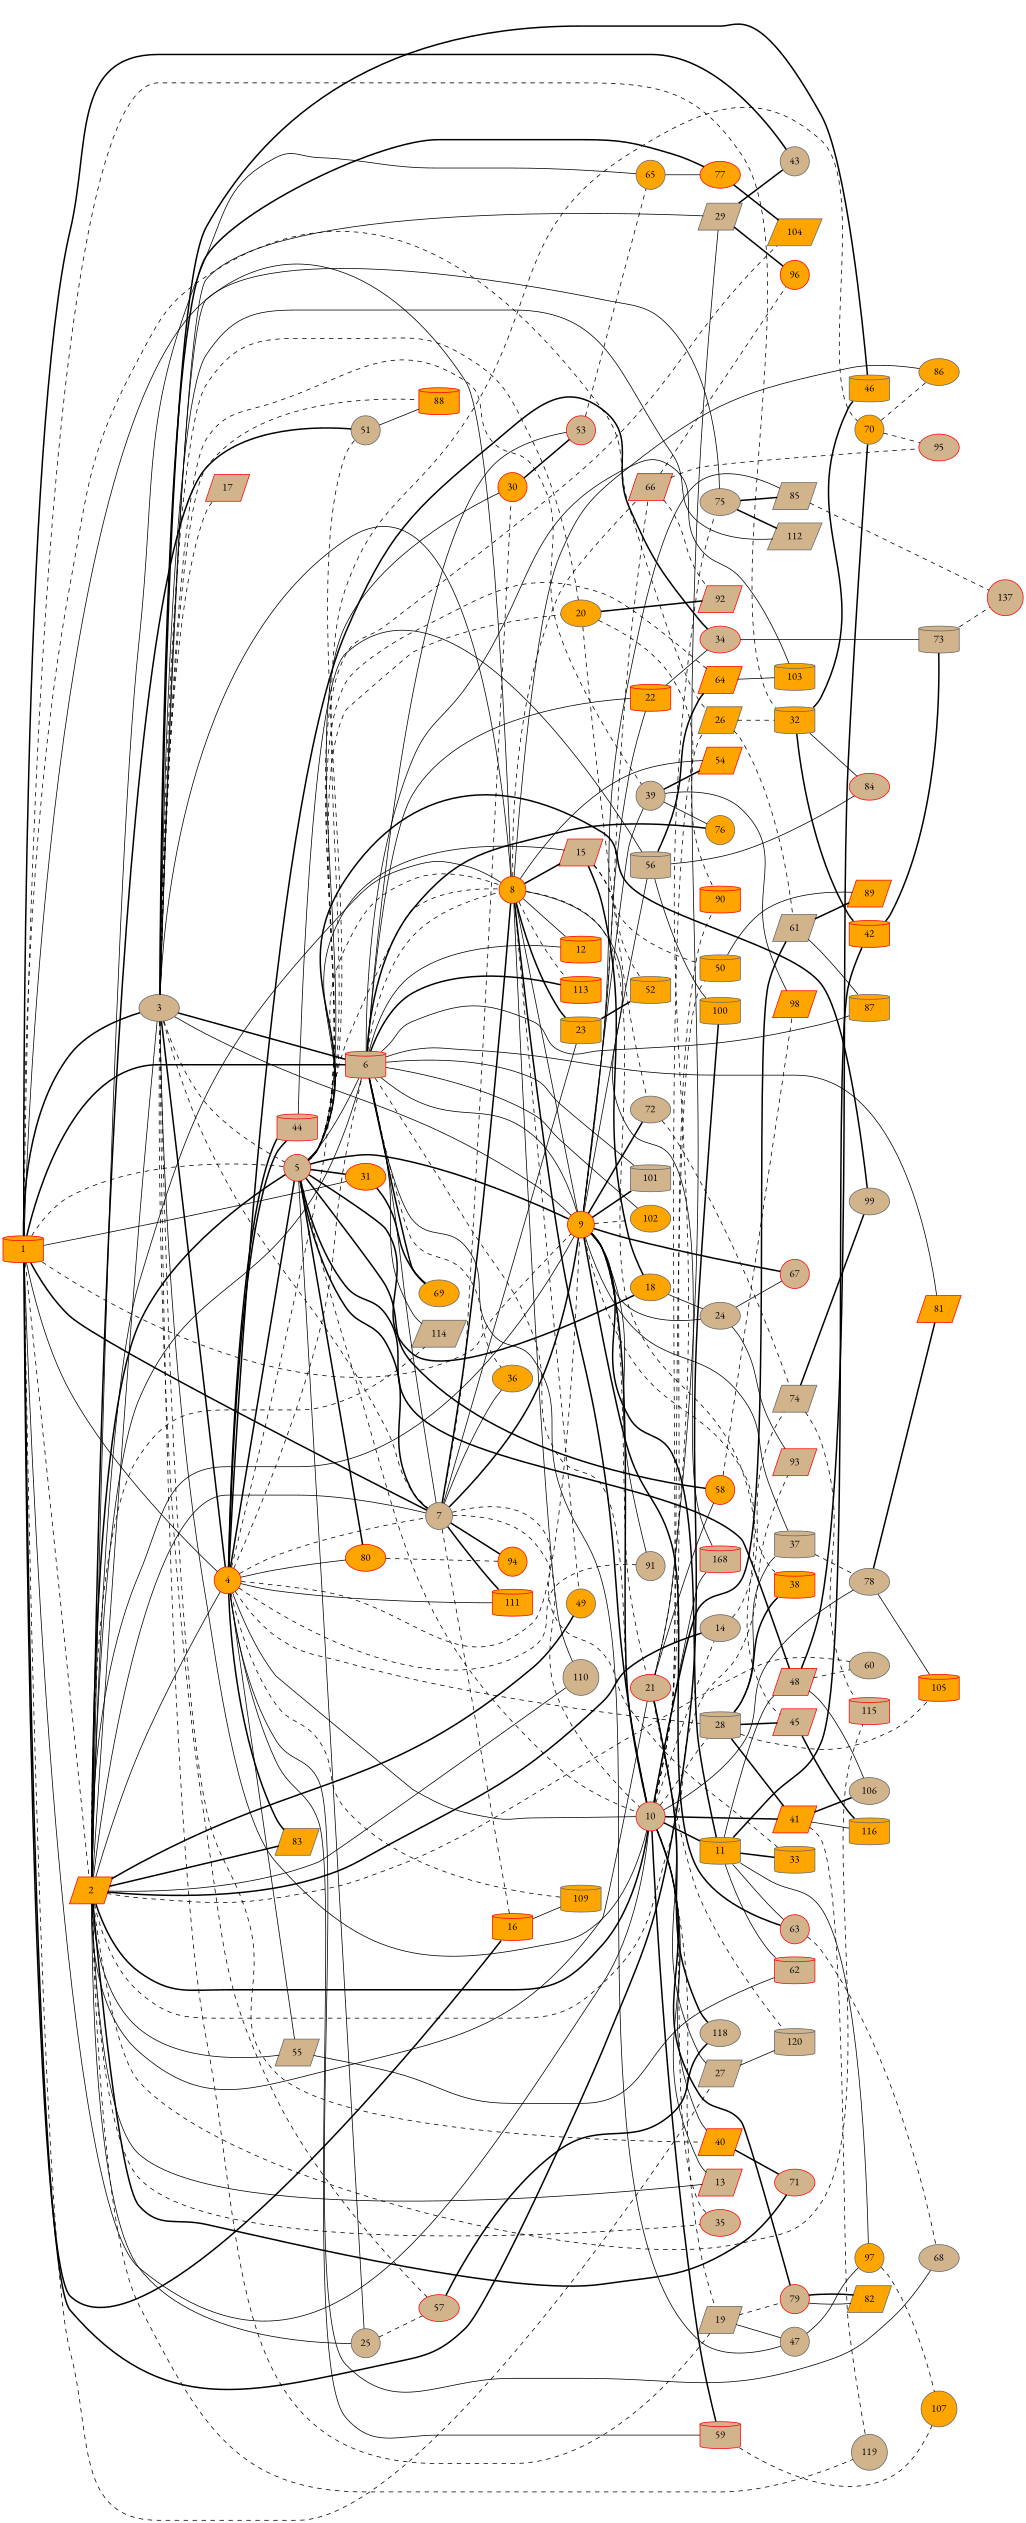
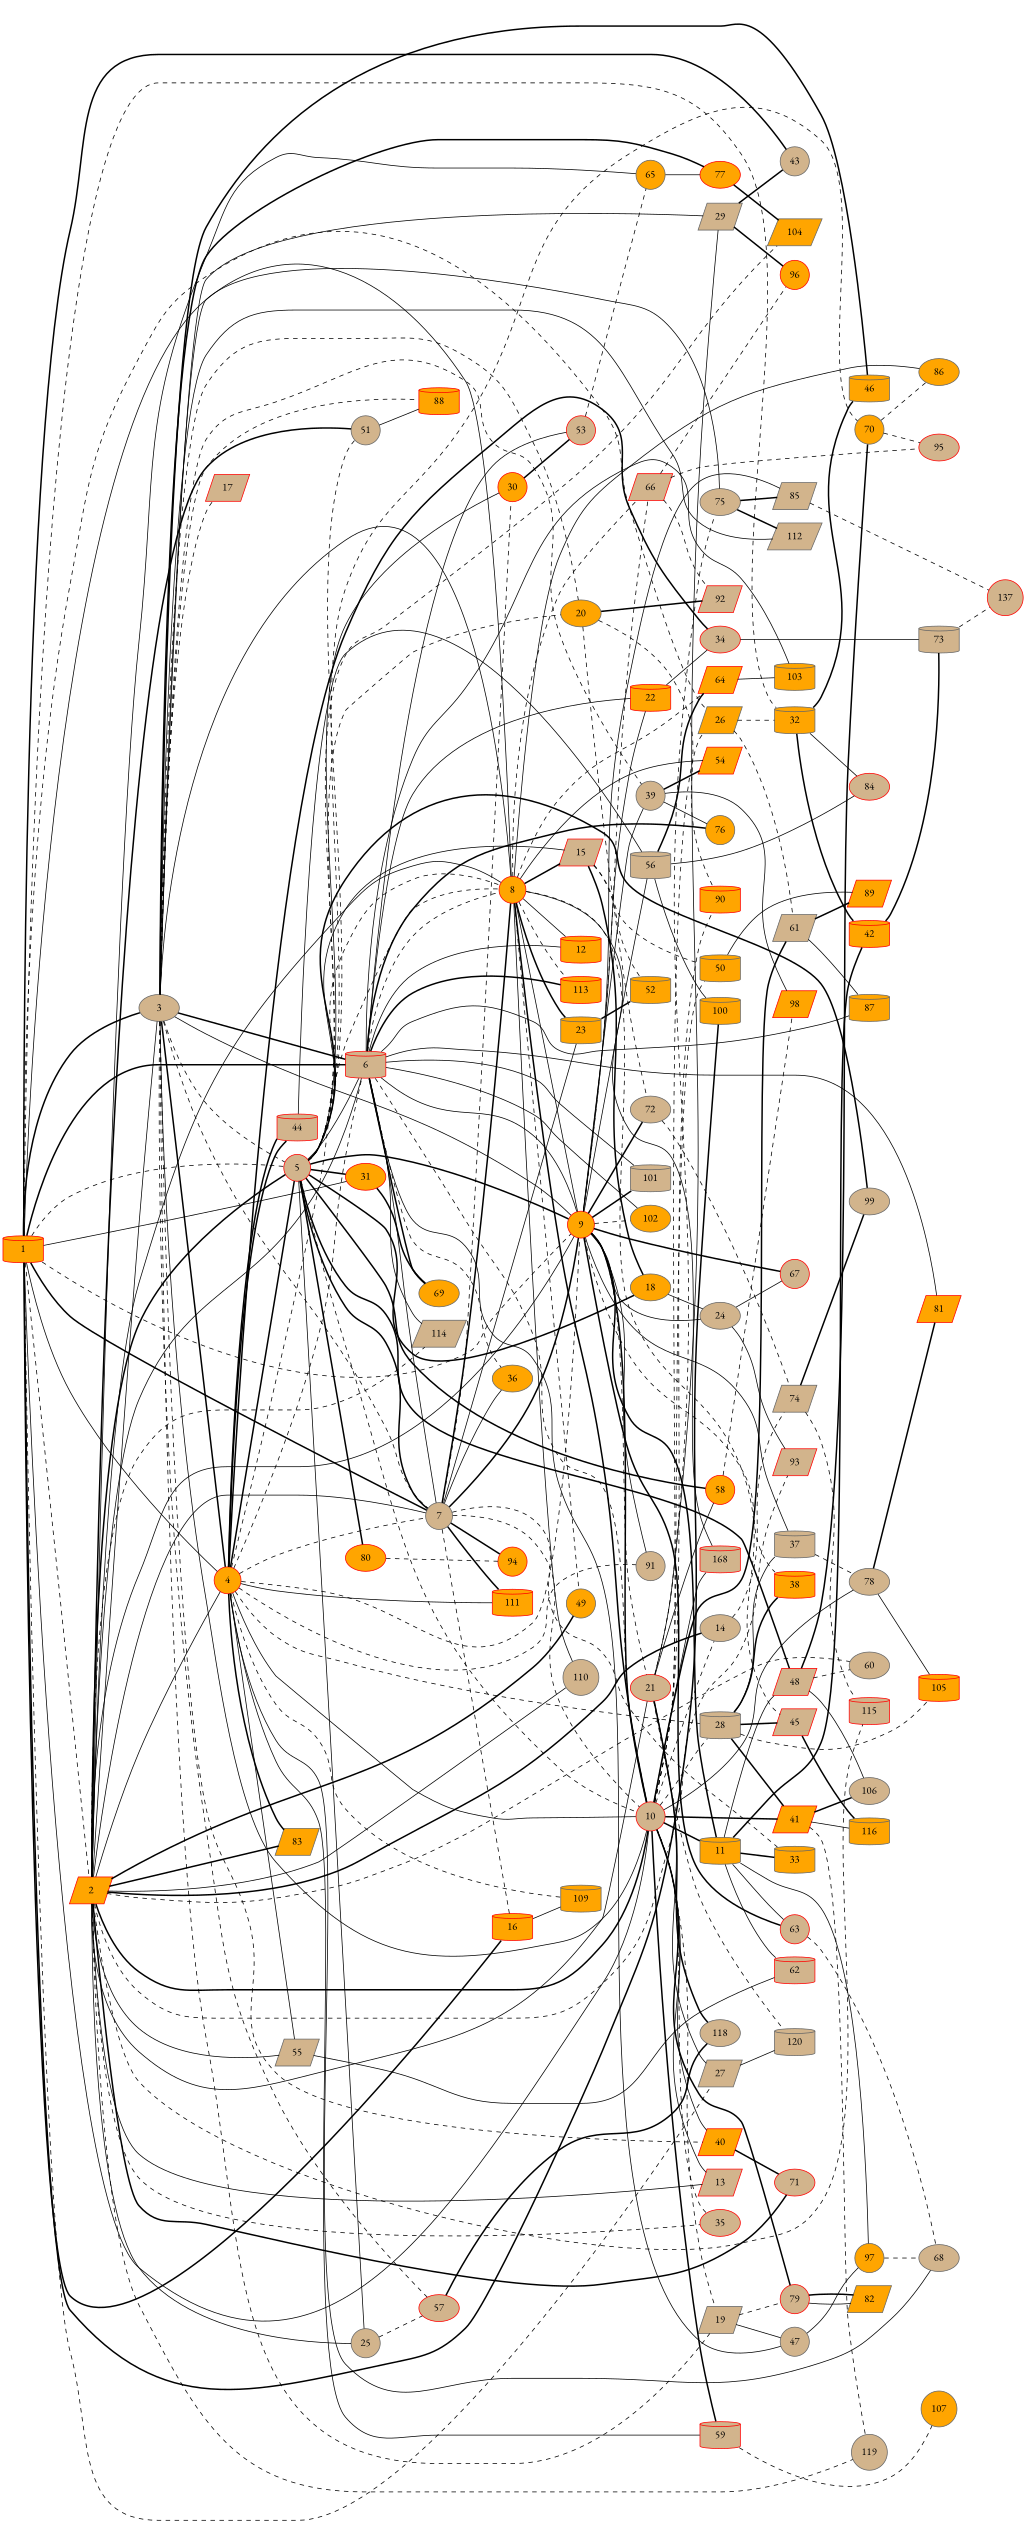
edge "64" -- "5": now "64" -- "8"
edge "80" -- "4": removed
edge "97" -- "107": now "97" -- "68"
